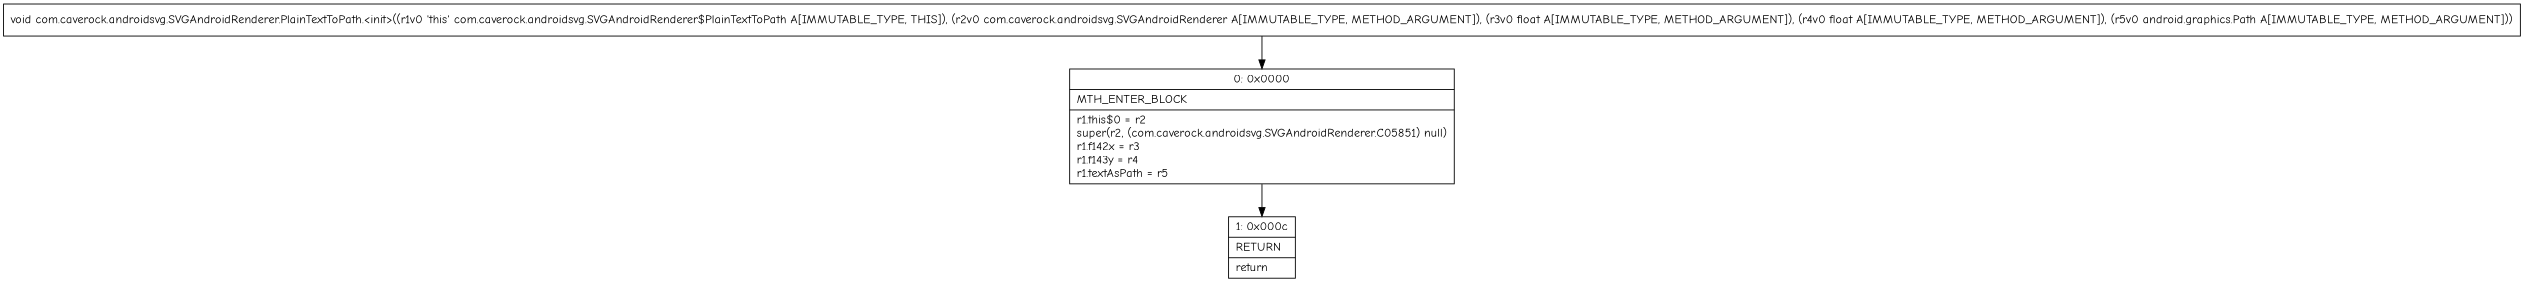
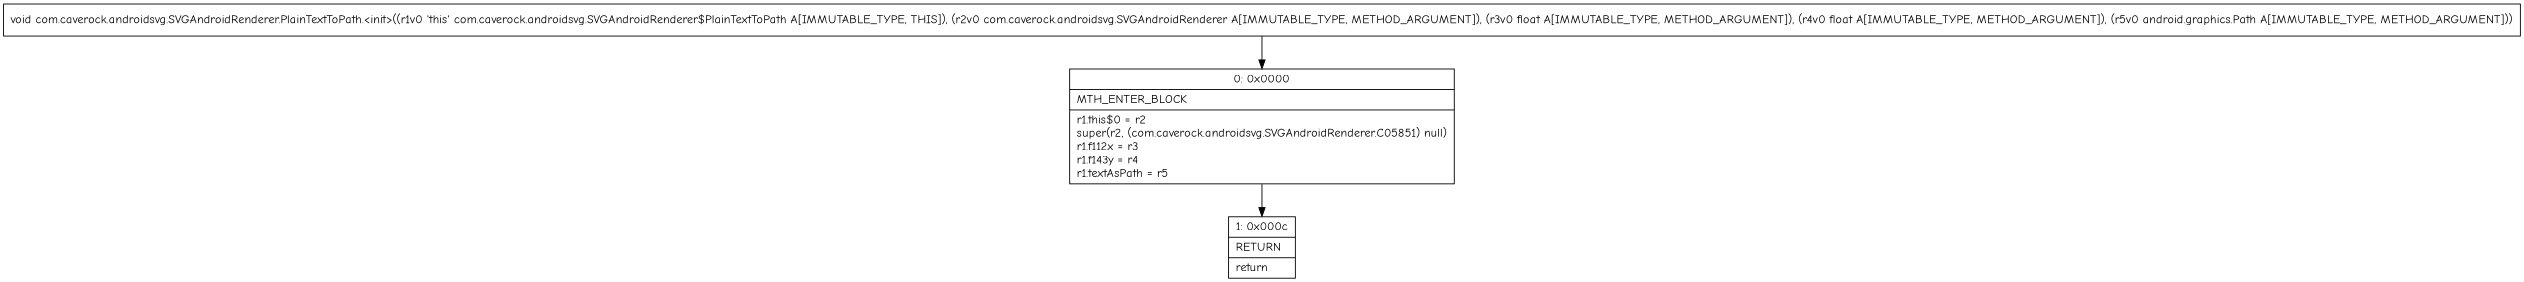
node "0: 0x0000": text "r1.f142x = r3" -> "r1.f112x = r3"
